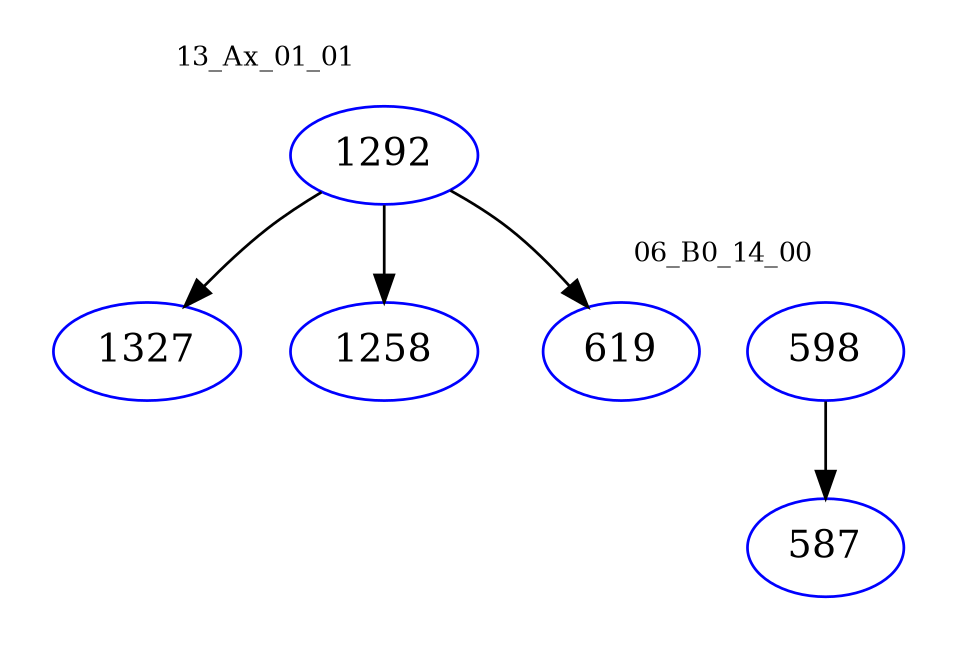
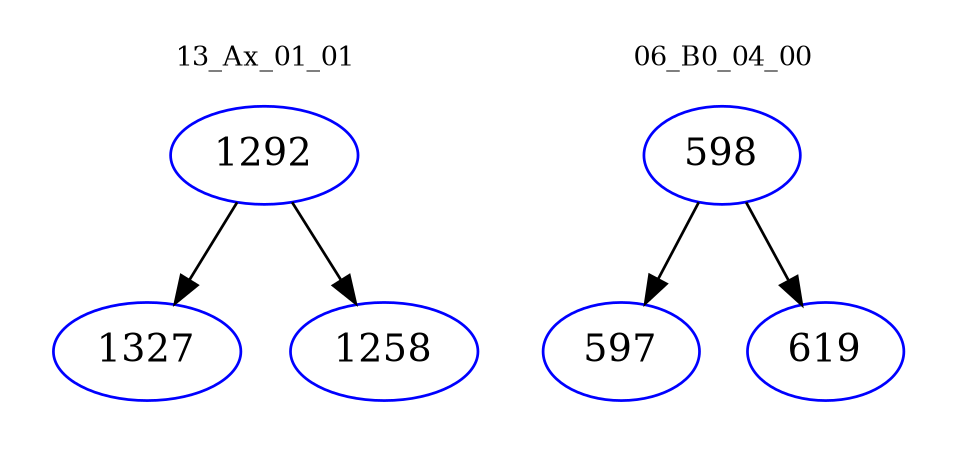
edge "1292" -> "619": now "598" -> "619"
cluster "06_B0_14_00": label "06_B0_14_00" -> "06_B0_04_00"
node "587": label "587" -> "597"
